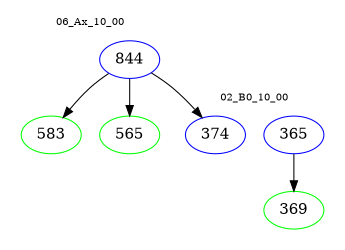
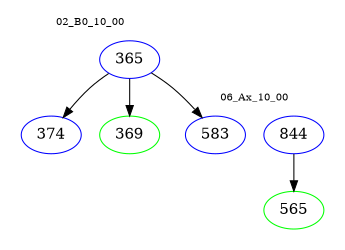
edge "844" -> "583": now "365" -> "583"
edge "844" -> "374": now "365" -> "374"
node "583": color green -> blue
